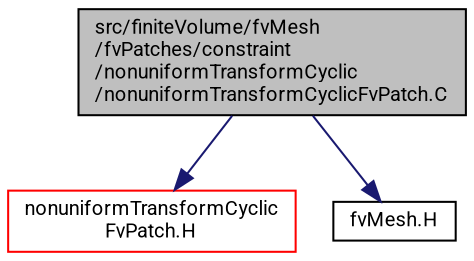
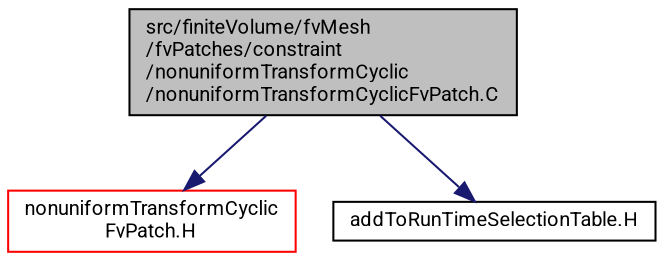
node "fvMesh.H": label "fvMesh.H" -> "addToRunTimeSelectionTable.H"
